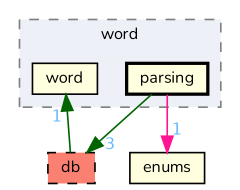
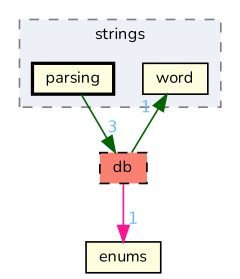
cluster "word": label "word" -> "strings"
edge "parsing" -> "enums": now "db" -> "enums"
